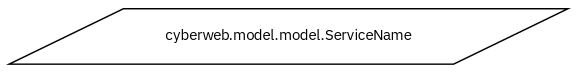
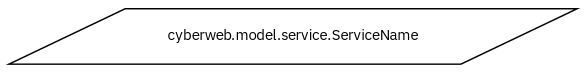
node "cyberweb.model.model.ServiceName": label "cyberweb.model.model.ServiceName" -> "cyberweb.model.service.ServiceName"
